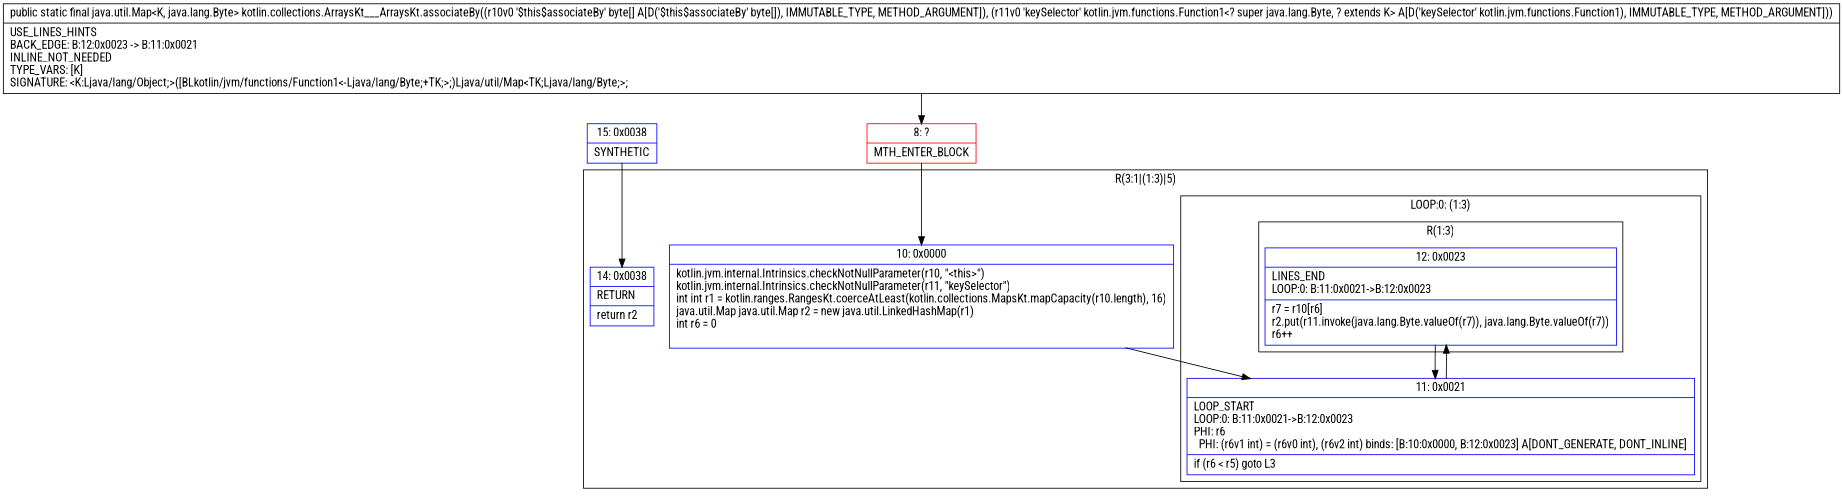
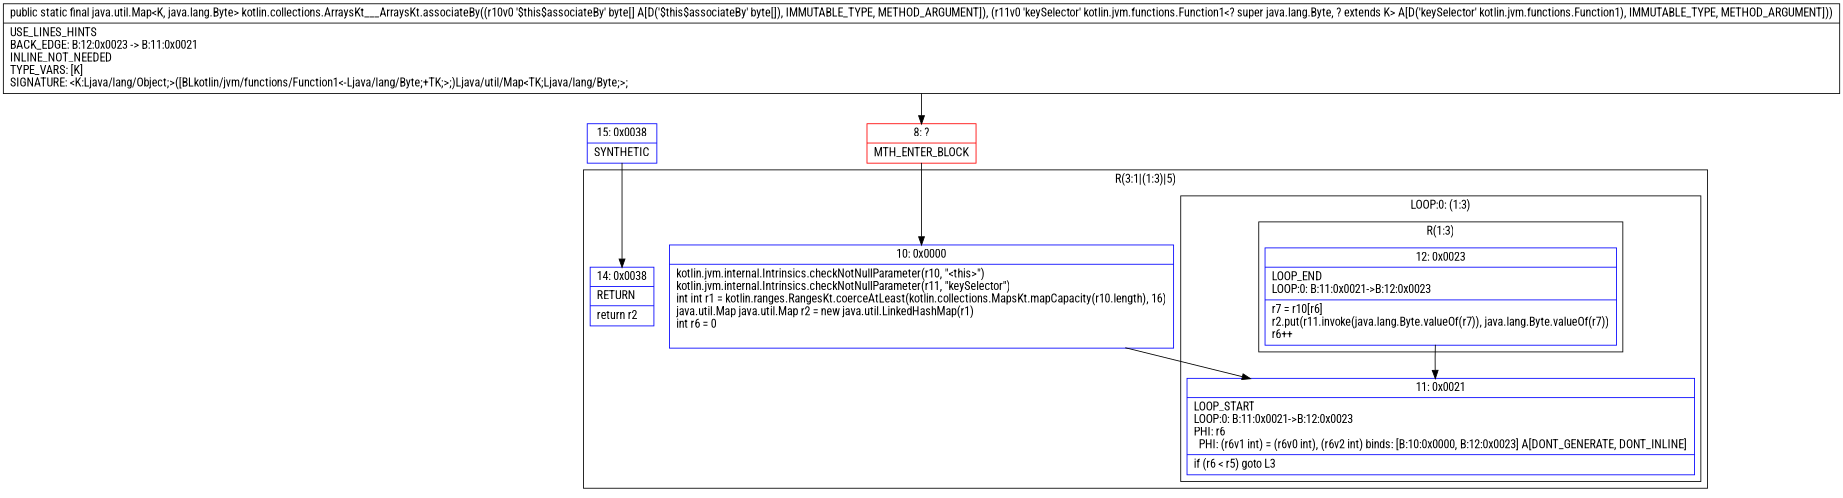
node "12: 0x0023": text "LINES_END" -> "LOOP_END"
edge "11: 0x0021" -> "12: 0x0023": removed
